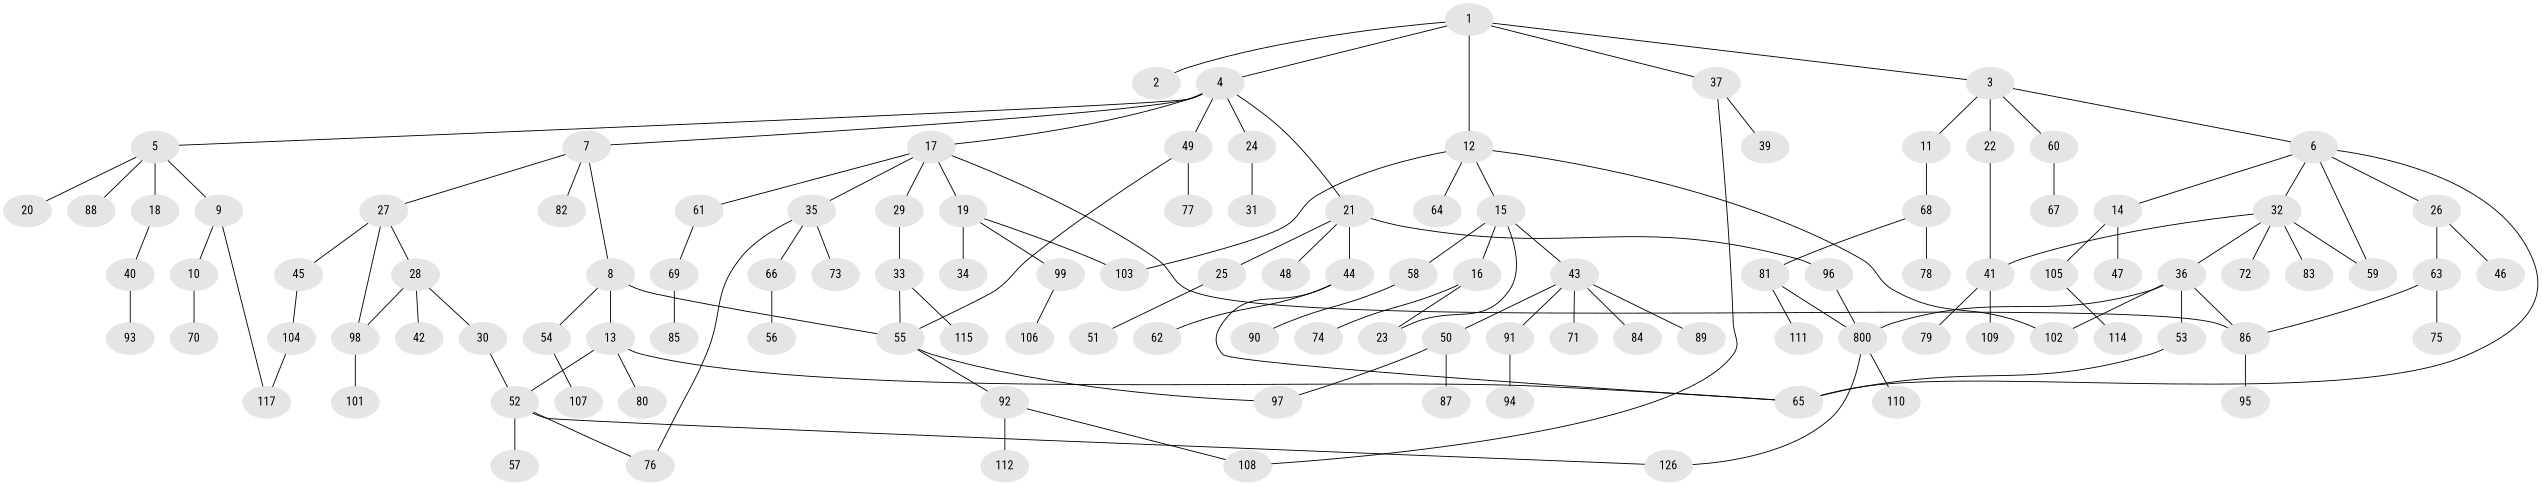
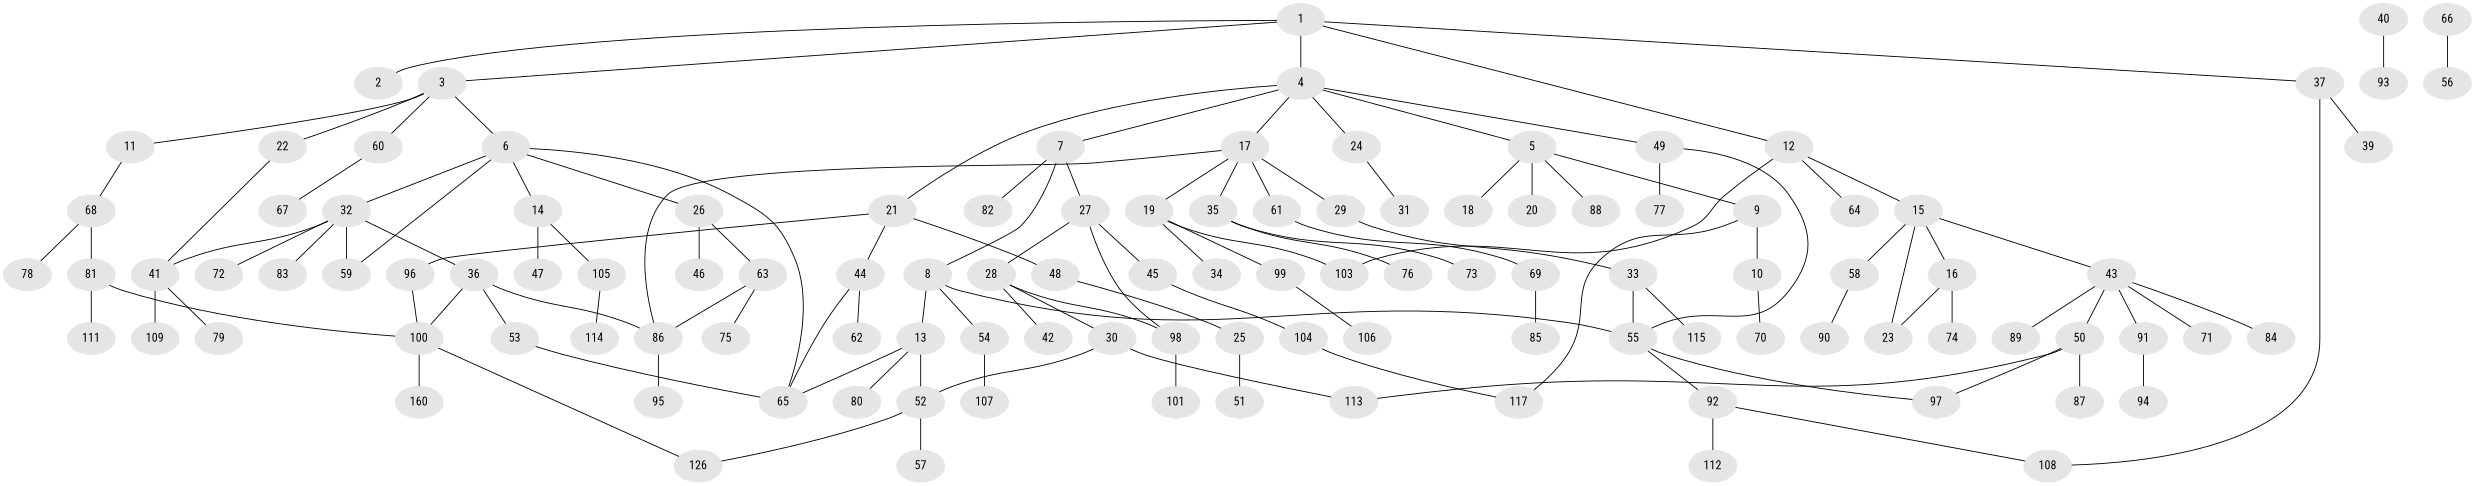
edge "18" -- "40": removed
edge "35" -- "66": removed
edge "21" -- "25": now "48" -- "25"
node "800": label "800" -> "100"
node "102": removed
node "113": added
node "110": label "110" -> "160"
edge "52" -- "76": removed
